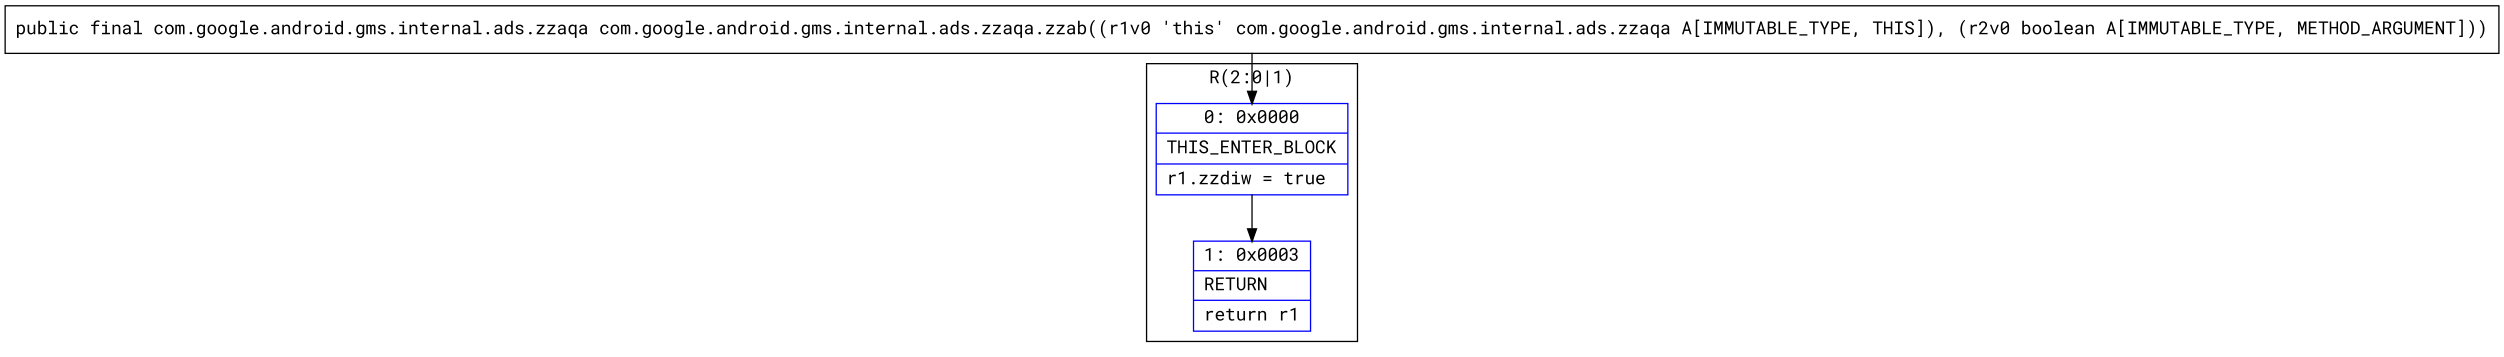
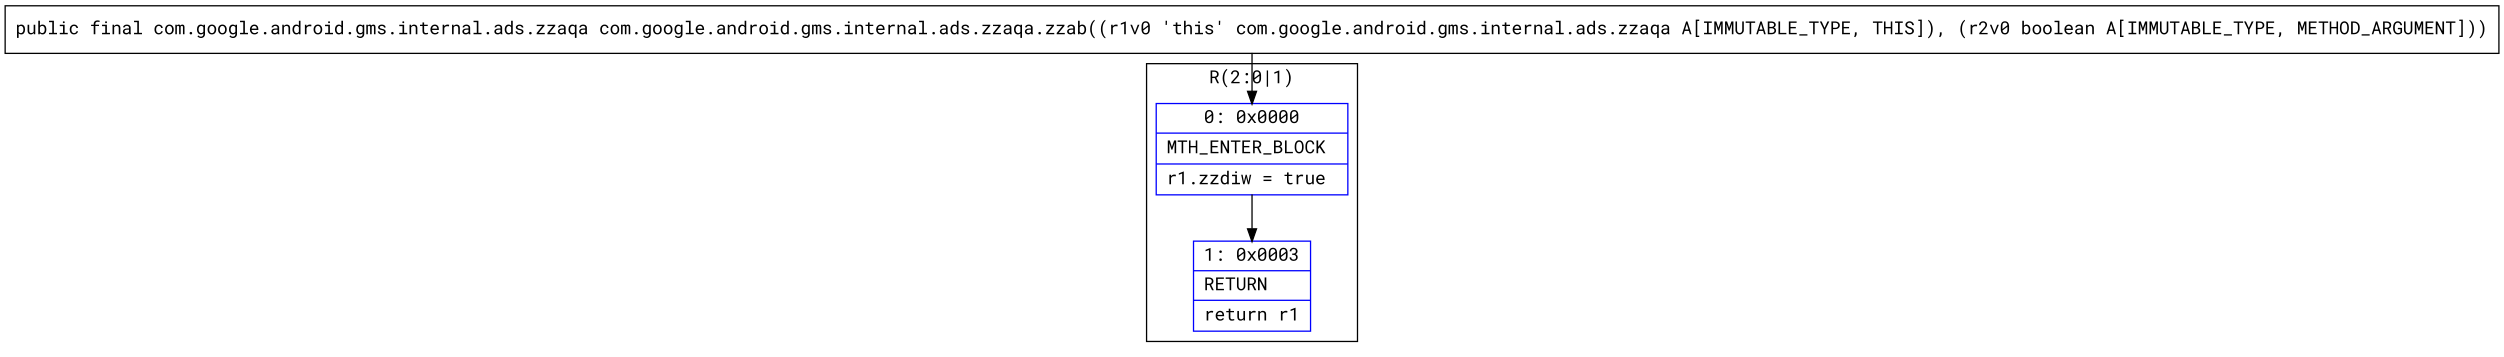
node "0: 0x0000": text "THIS_ENTER_BLOCK" -> "MTH_ENTER_BLOCK"
